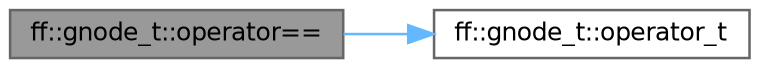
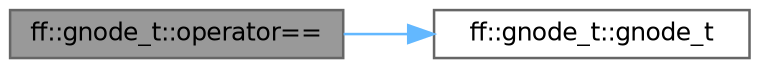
node "ff::gnode_t::operator_t": label "ff::gnode_t::operator_t" -> "ff::gnode_t::gnode_t"
